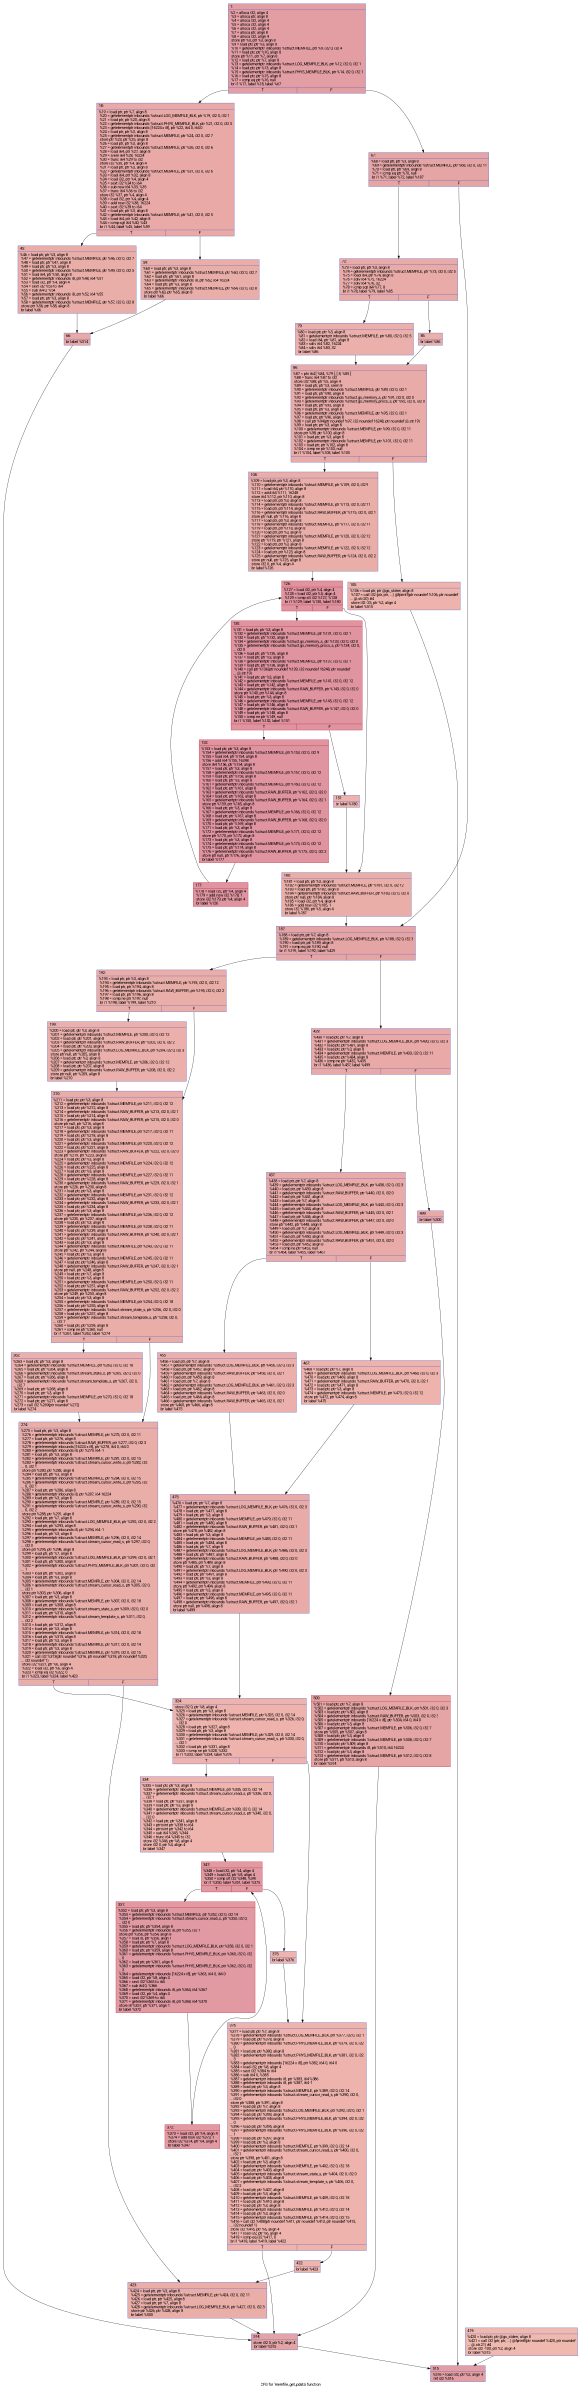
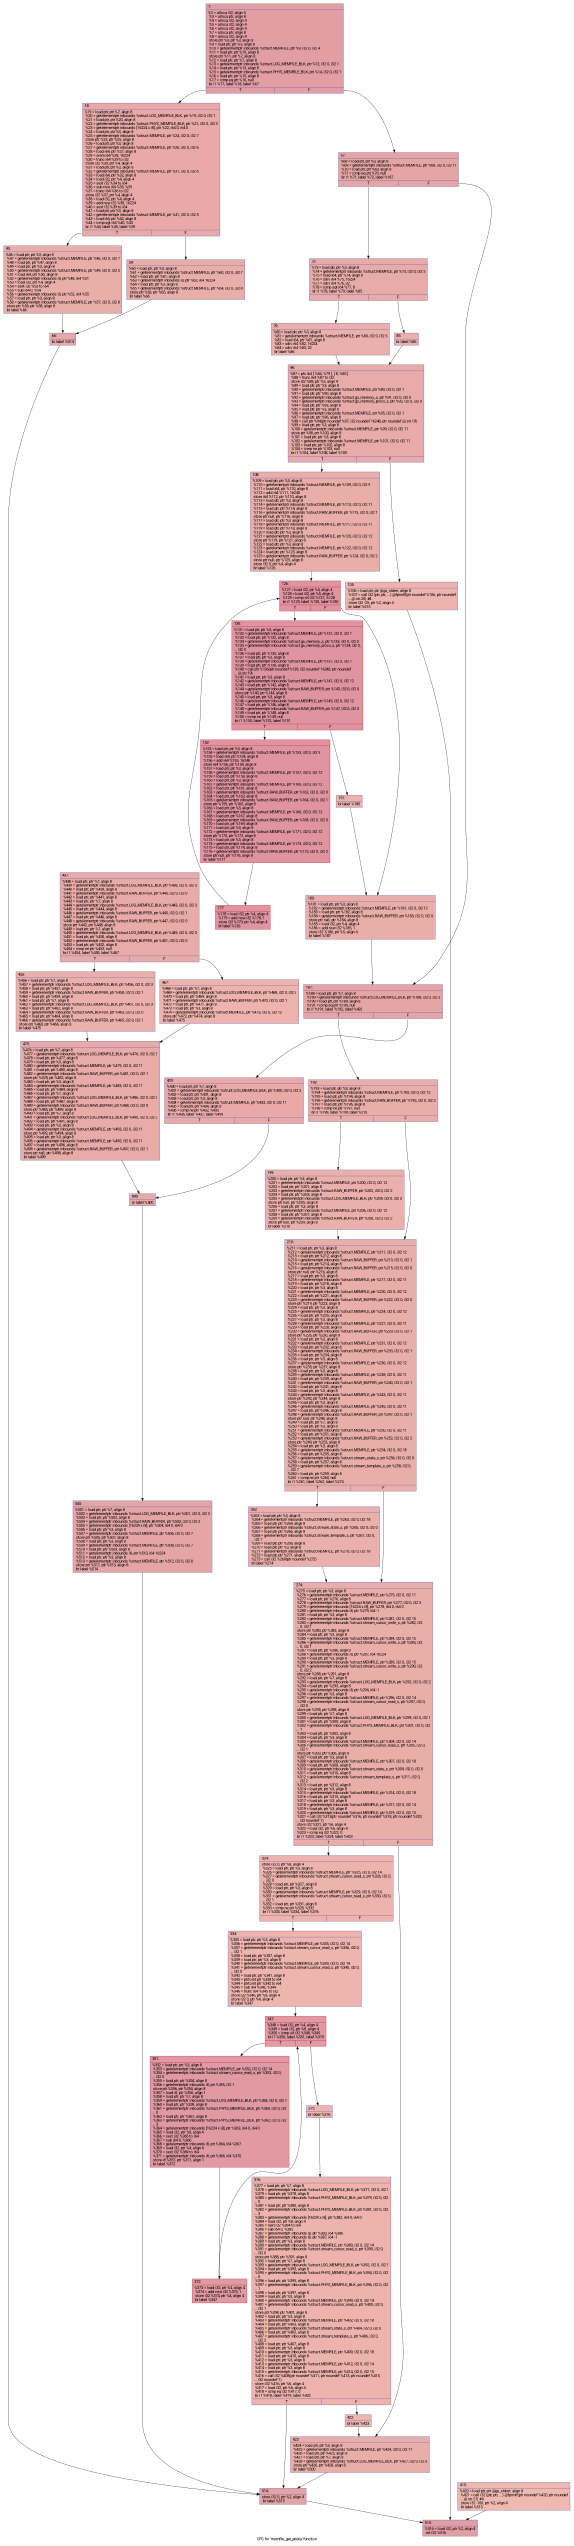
node "86:": text "%89 = load ptr, ptr %3, srem 8" -> "%89 = load ptr, ptr %3, align 8"
edge "429:" -> "437:": removed
edge "475:" -> "324:": now "475:" -> "499:"
node "500:": color #b70d28ff -> #3d50c3ff
edge "324:" -> "376:": removed
